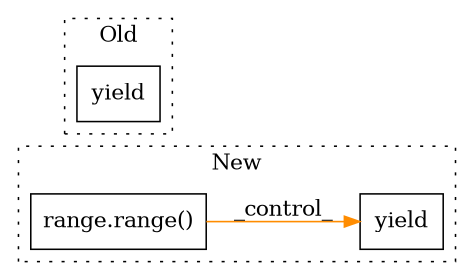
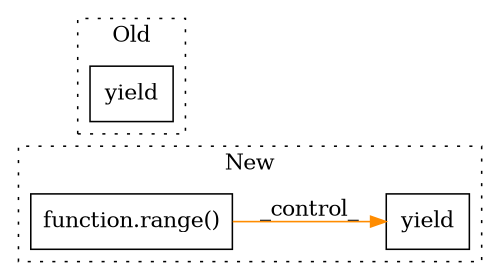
node "range.range()": label "range.range()" -> "function.range()"
